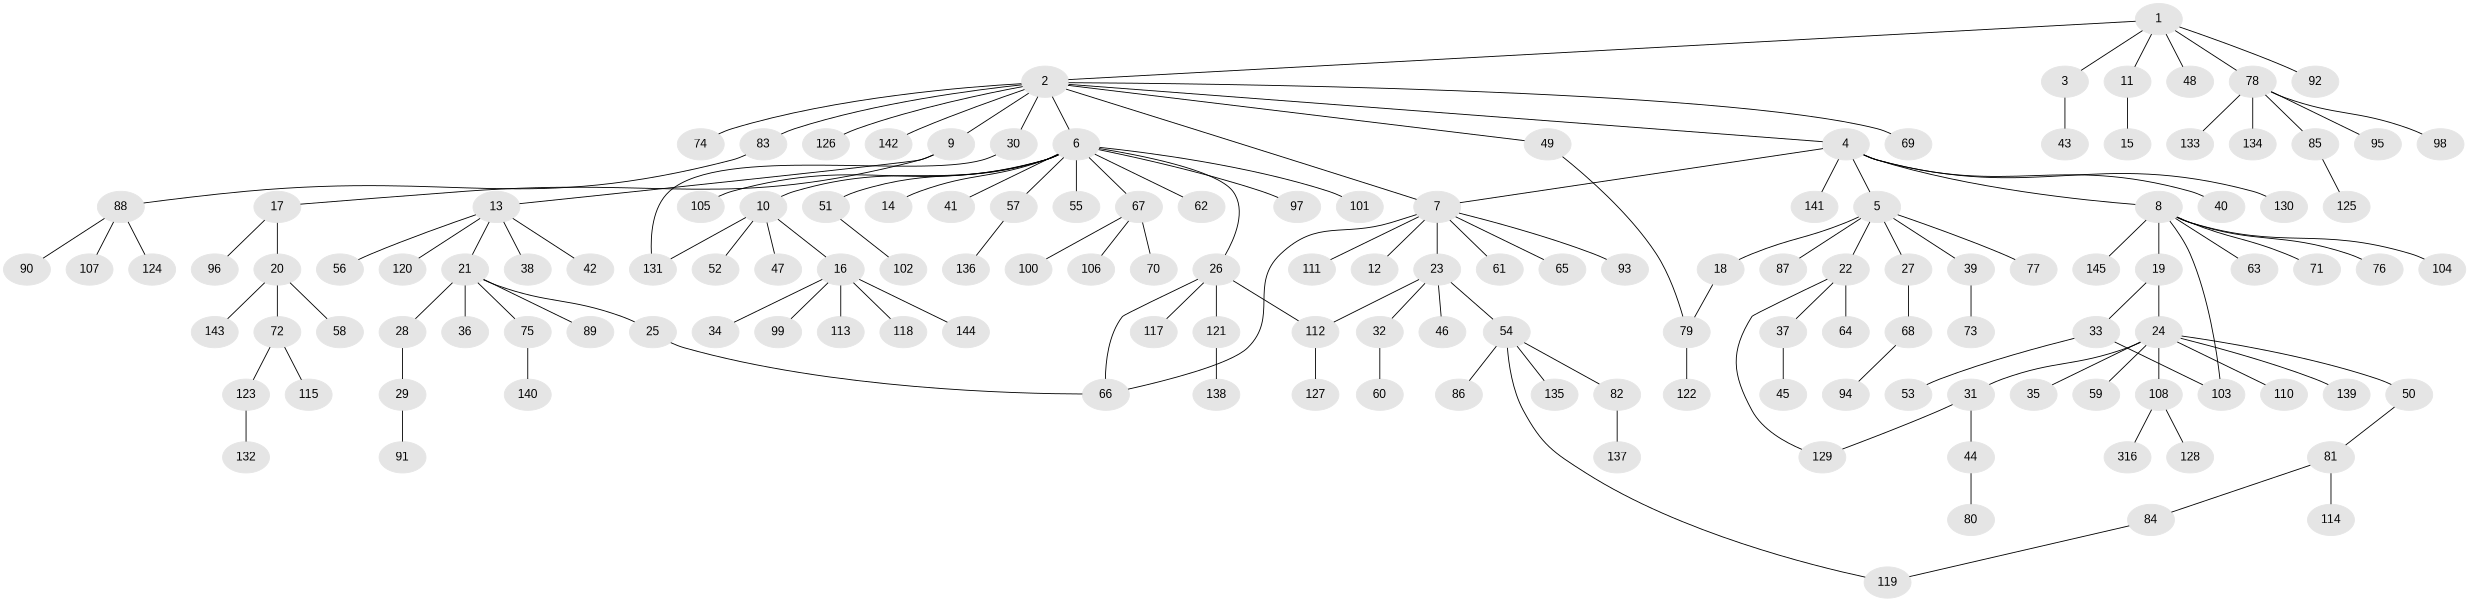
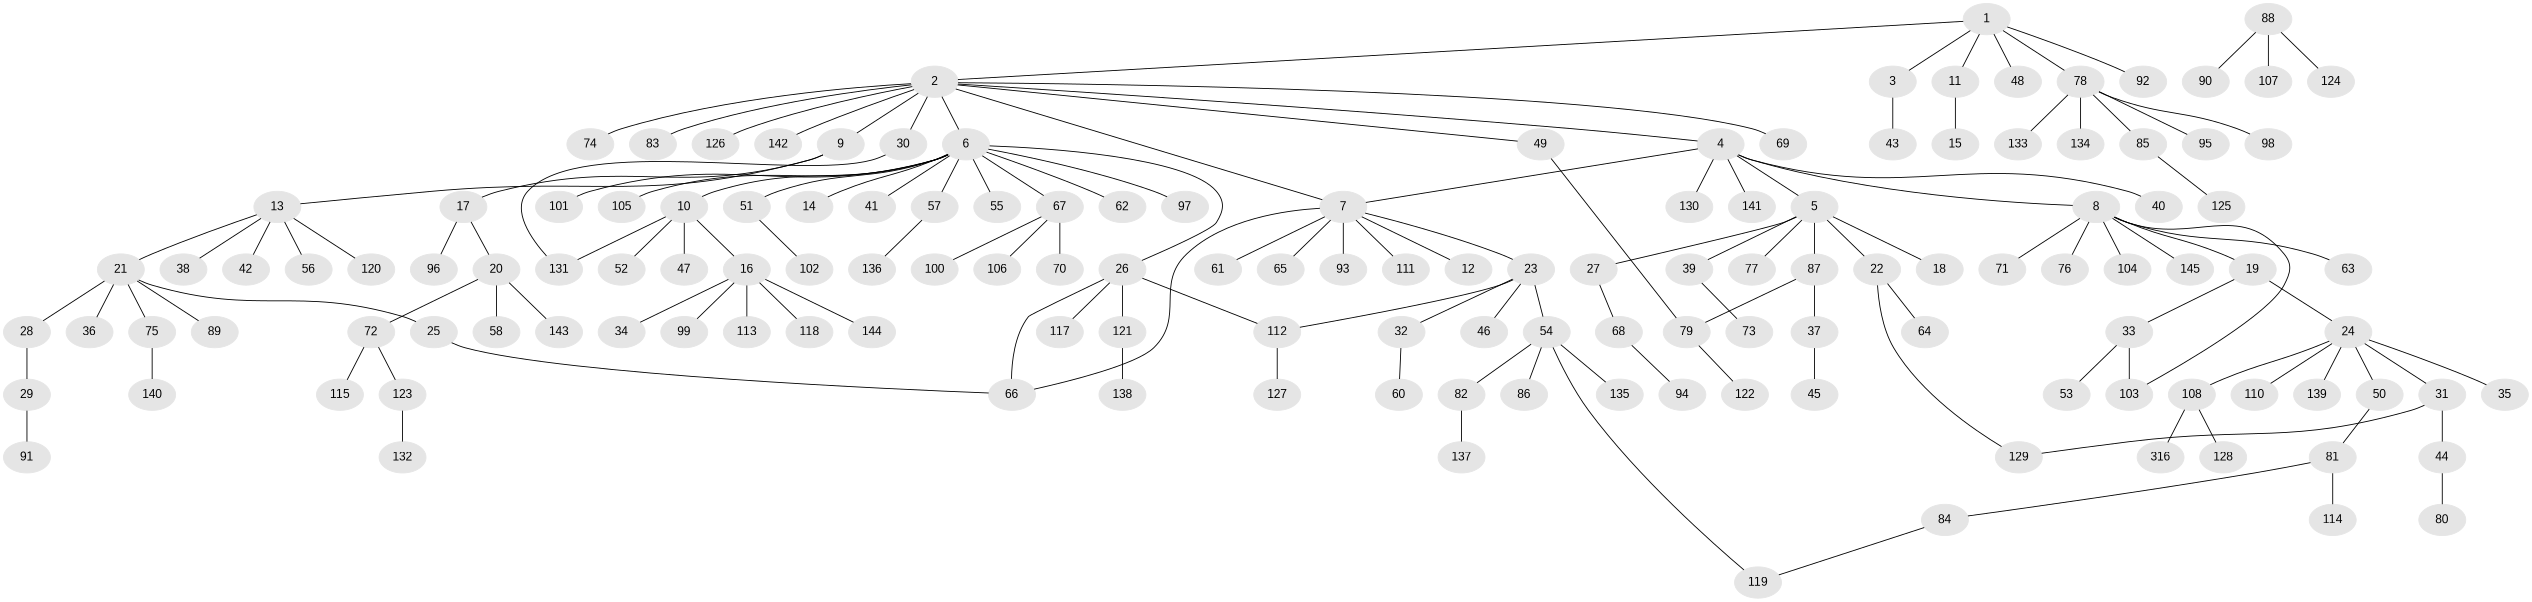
edge "83" -- "88": removed
edge "18" -- "79": now "87" -- "79"
edge "22" -- "37": now "87" -- "37"
node "59": removed
